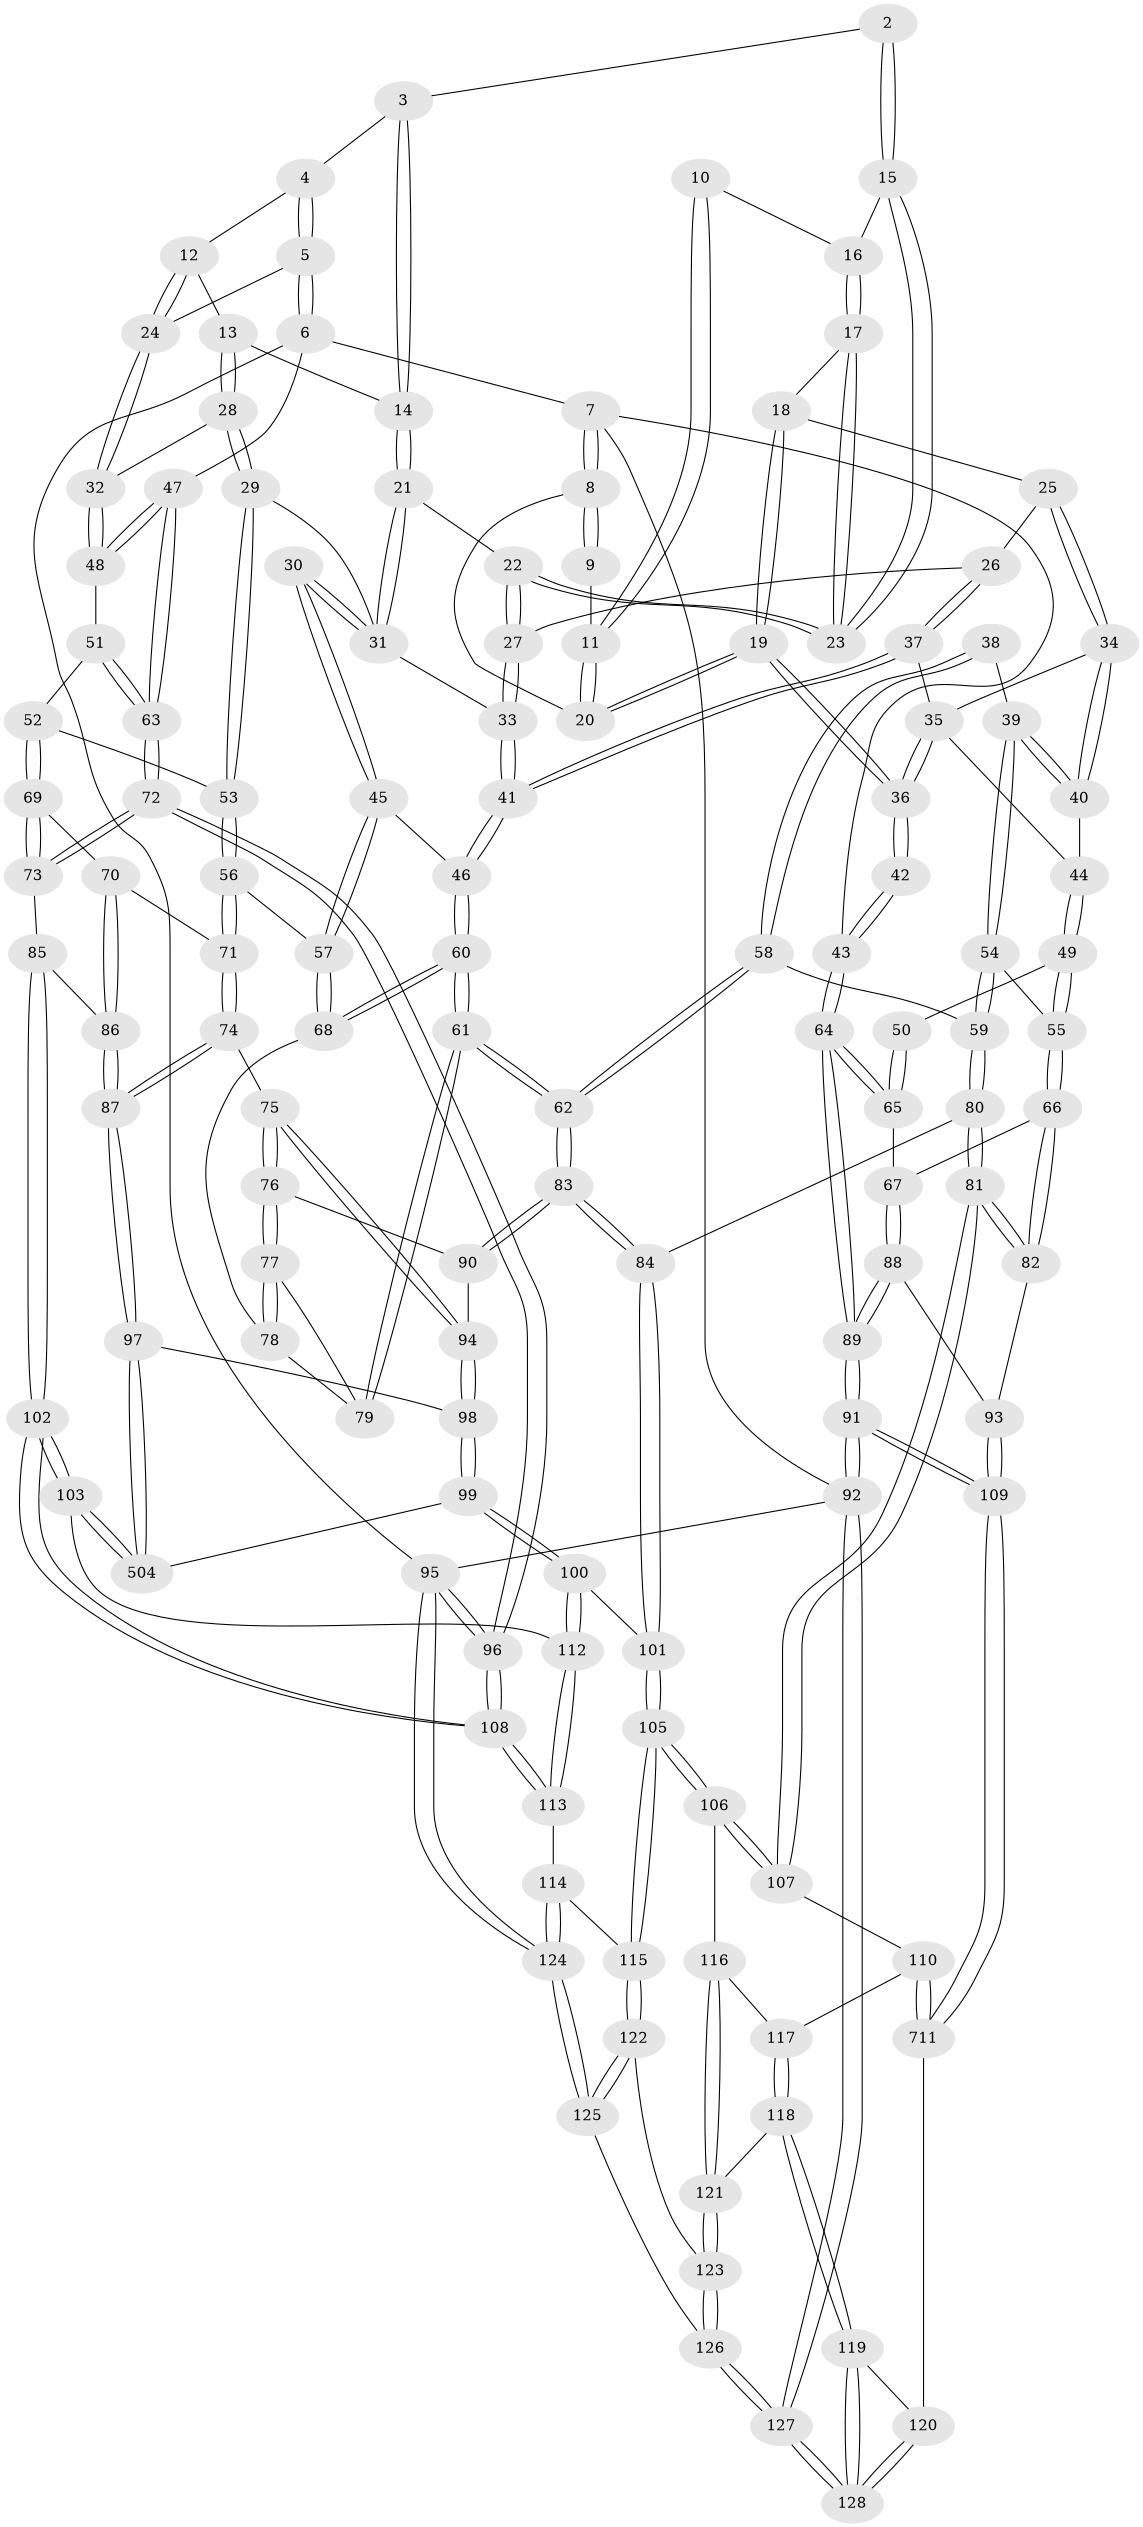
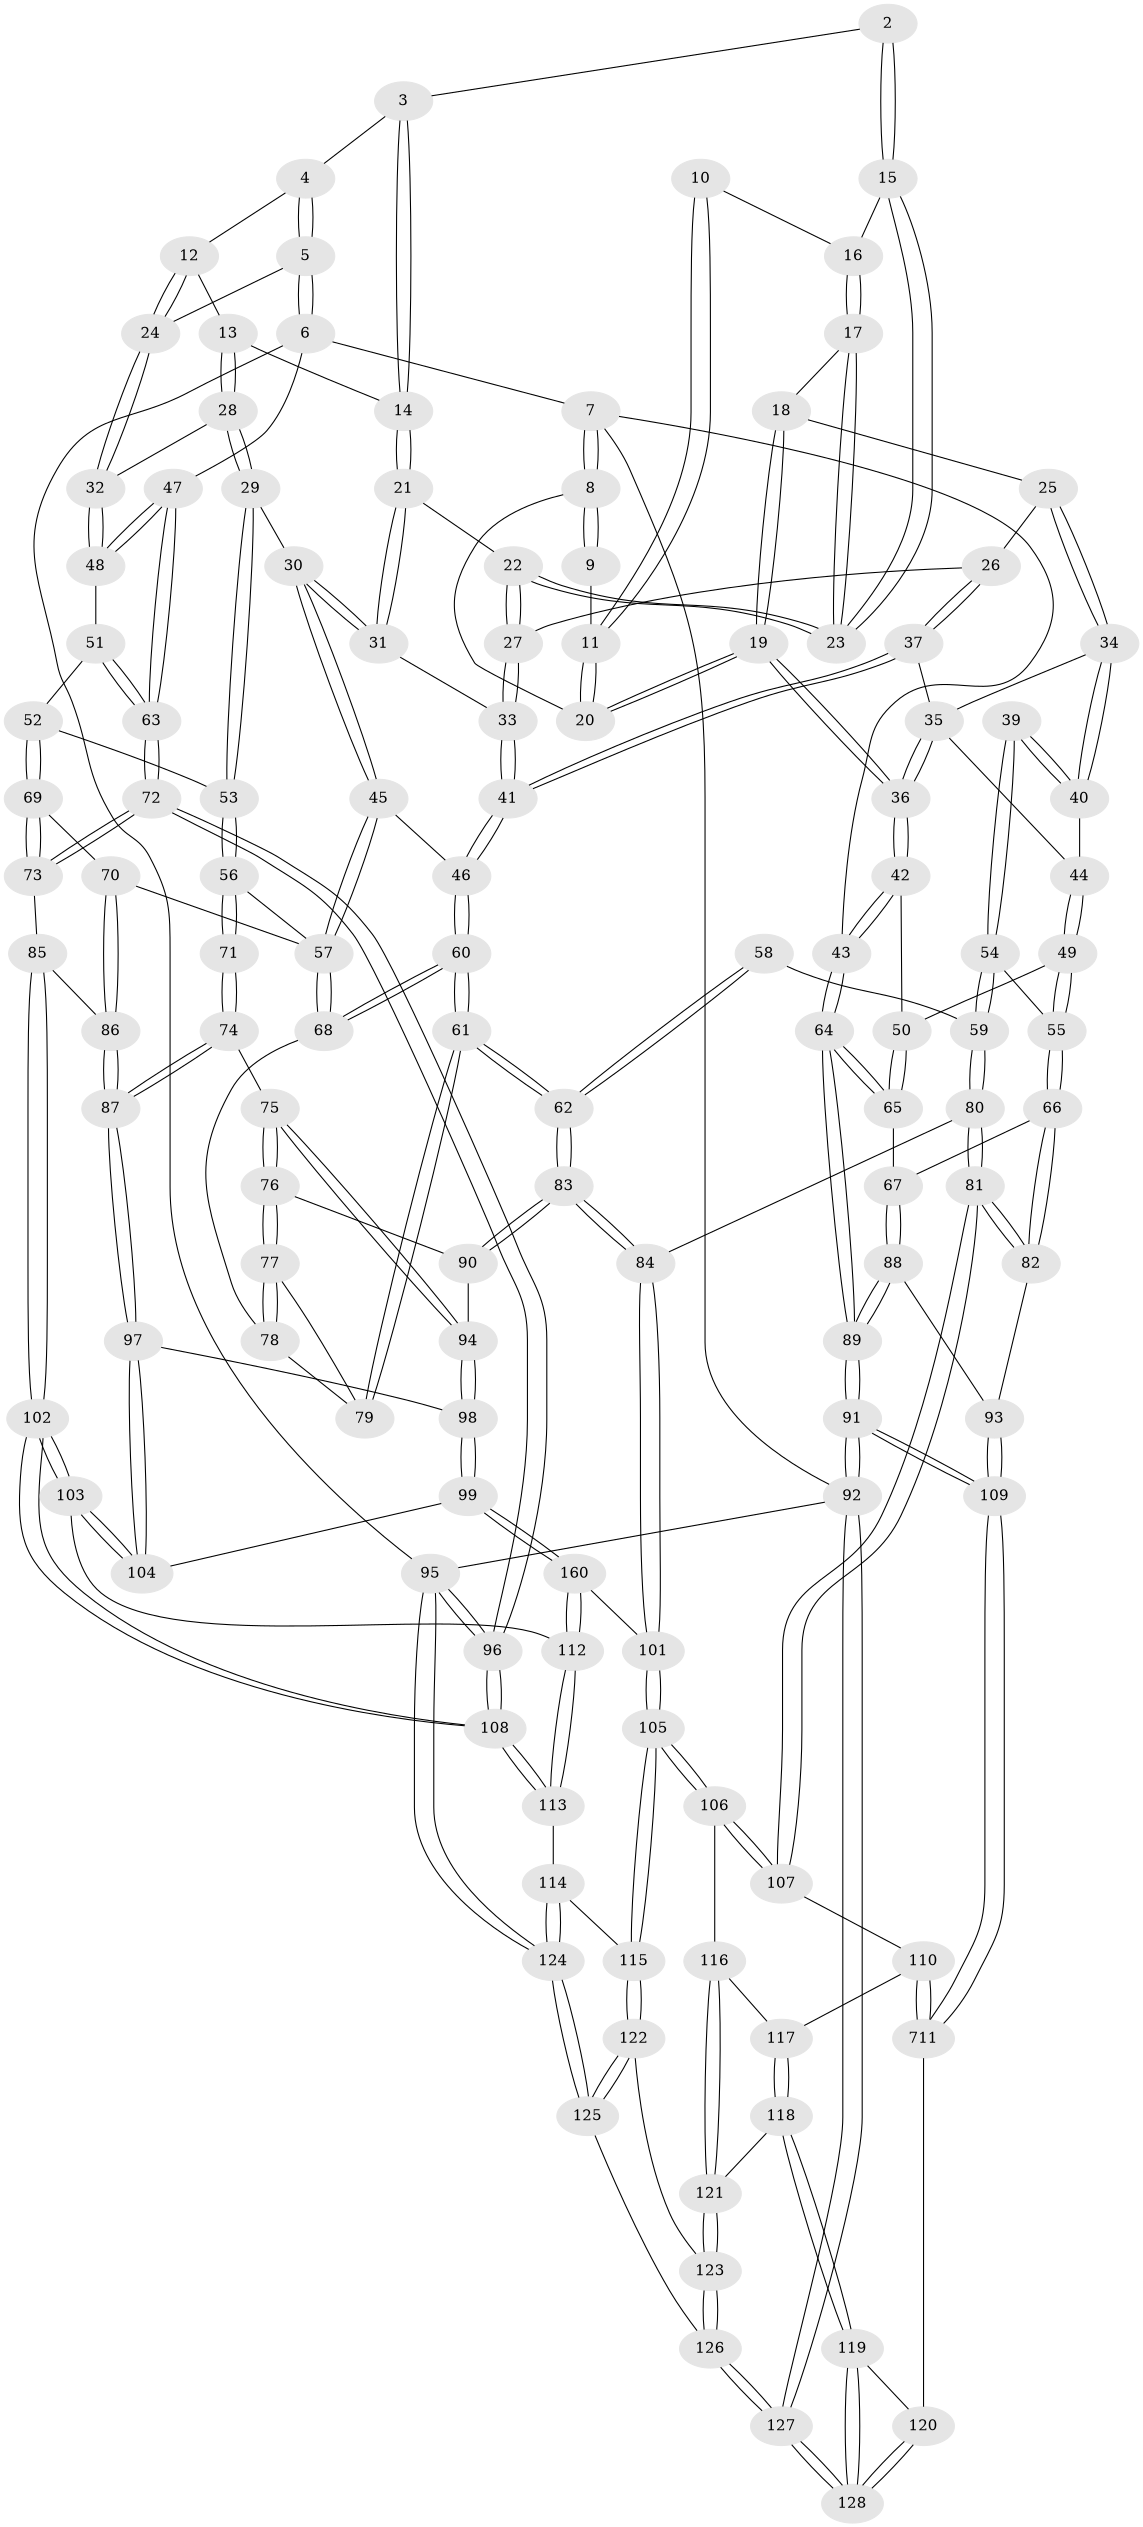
edge "29" -- "31": now "29" -- "30"
node "38": removed
edge "70" -- "71": now "70" -- "57"
edge "42" -- "50": added
node "504": label "504" -> "104"
node "100": label "100" -> "160"
